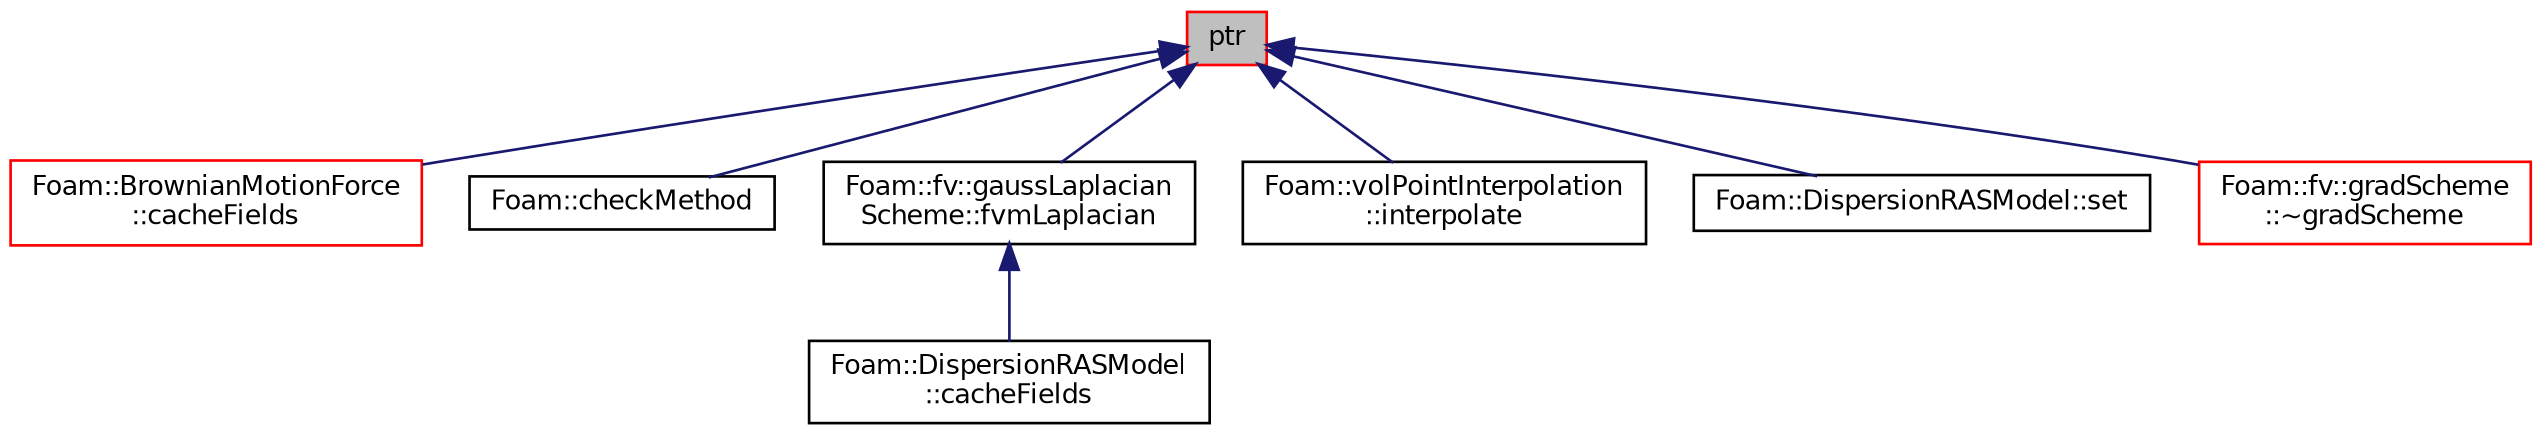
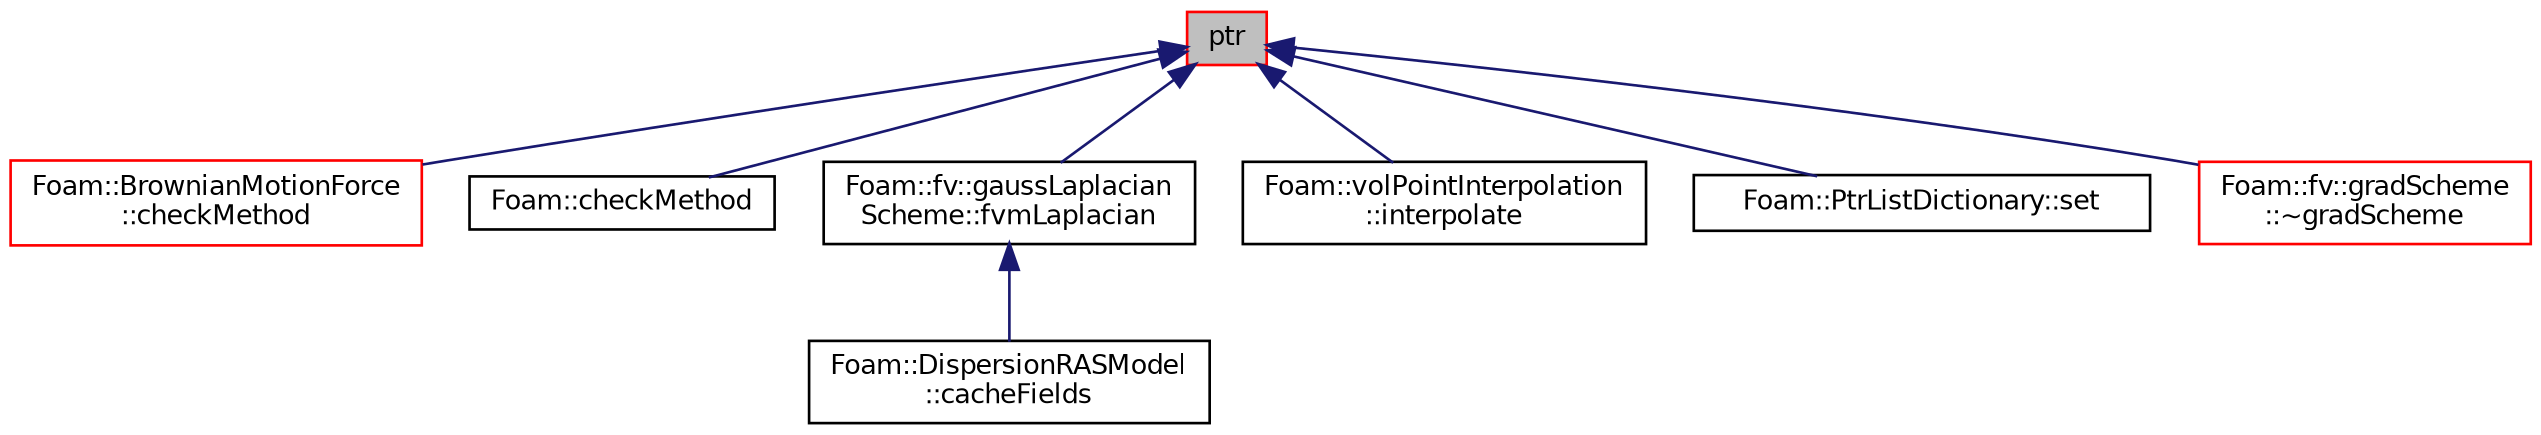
node "Foam::BrownianMotionForce ::cacheFields": label "Foam::BrownianMotionForce ::cacheFields" -> "Foam::BrownianMotionForce ::checkMethod"
node "Foam::DispersionRASModel::set": label "Foam::DispersionRASModel::set" -> "Foam::PtrListDictionary::set"
